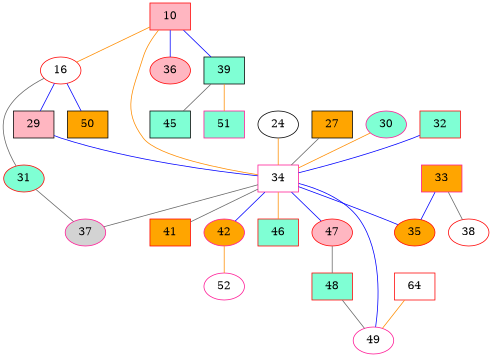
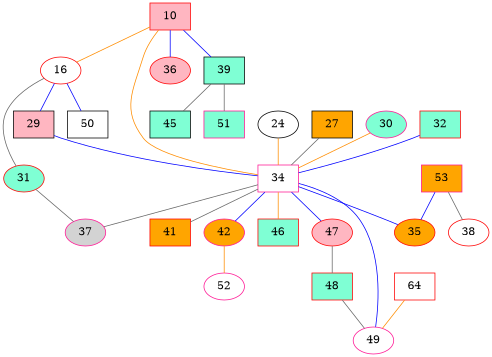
edge "39" -- "51": color darkorange -> gray40
node "50": fillcolor orange -> white
node "33": label "33" -> "53"
